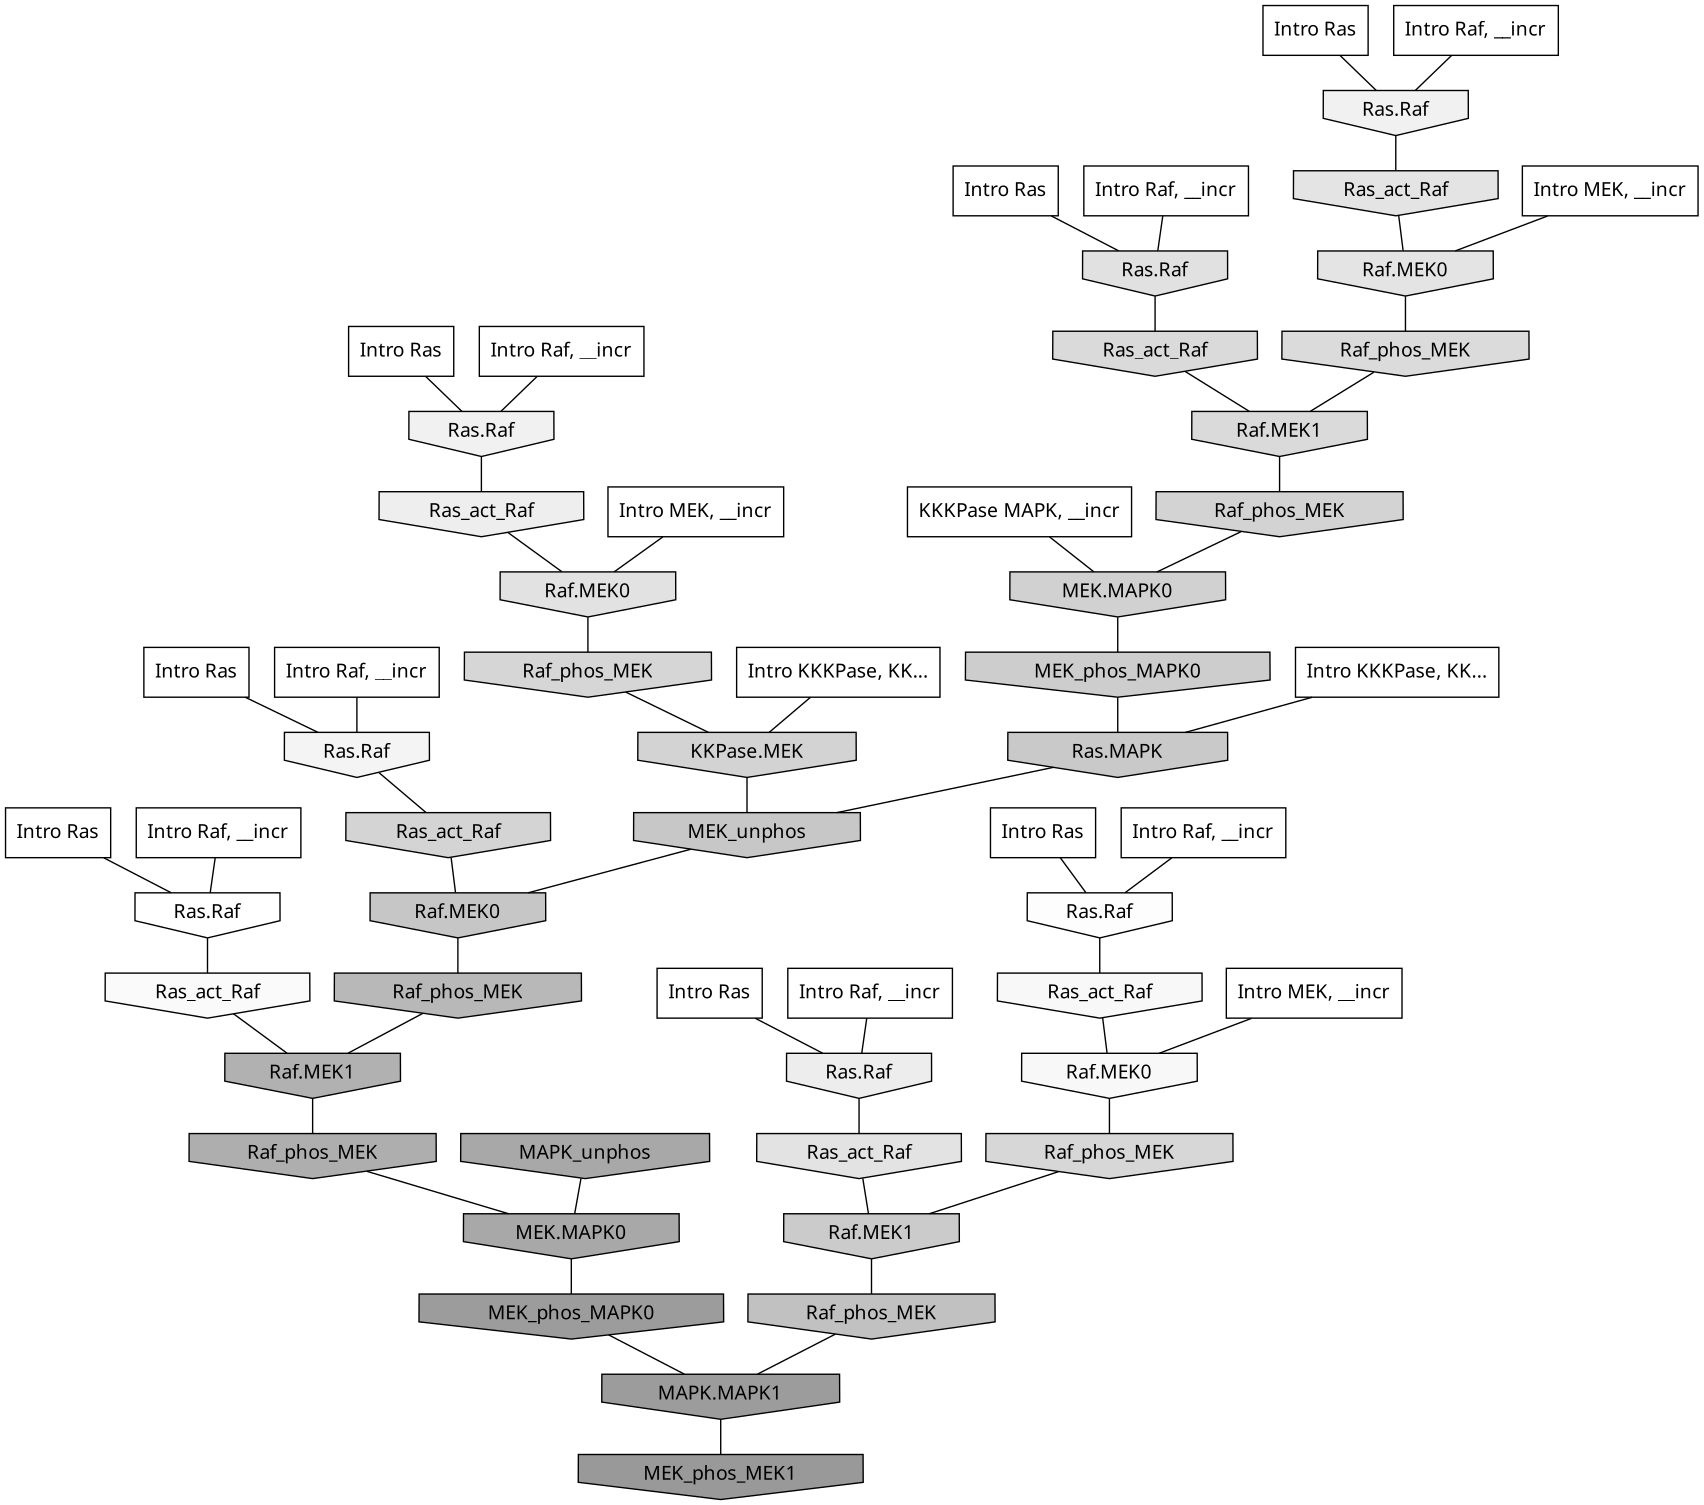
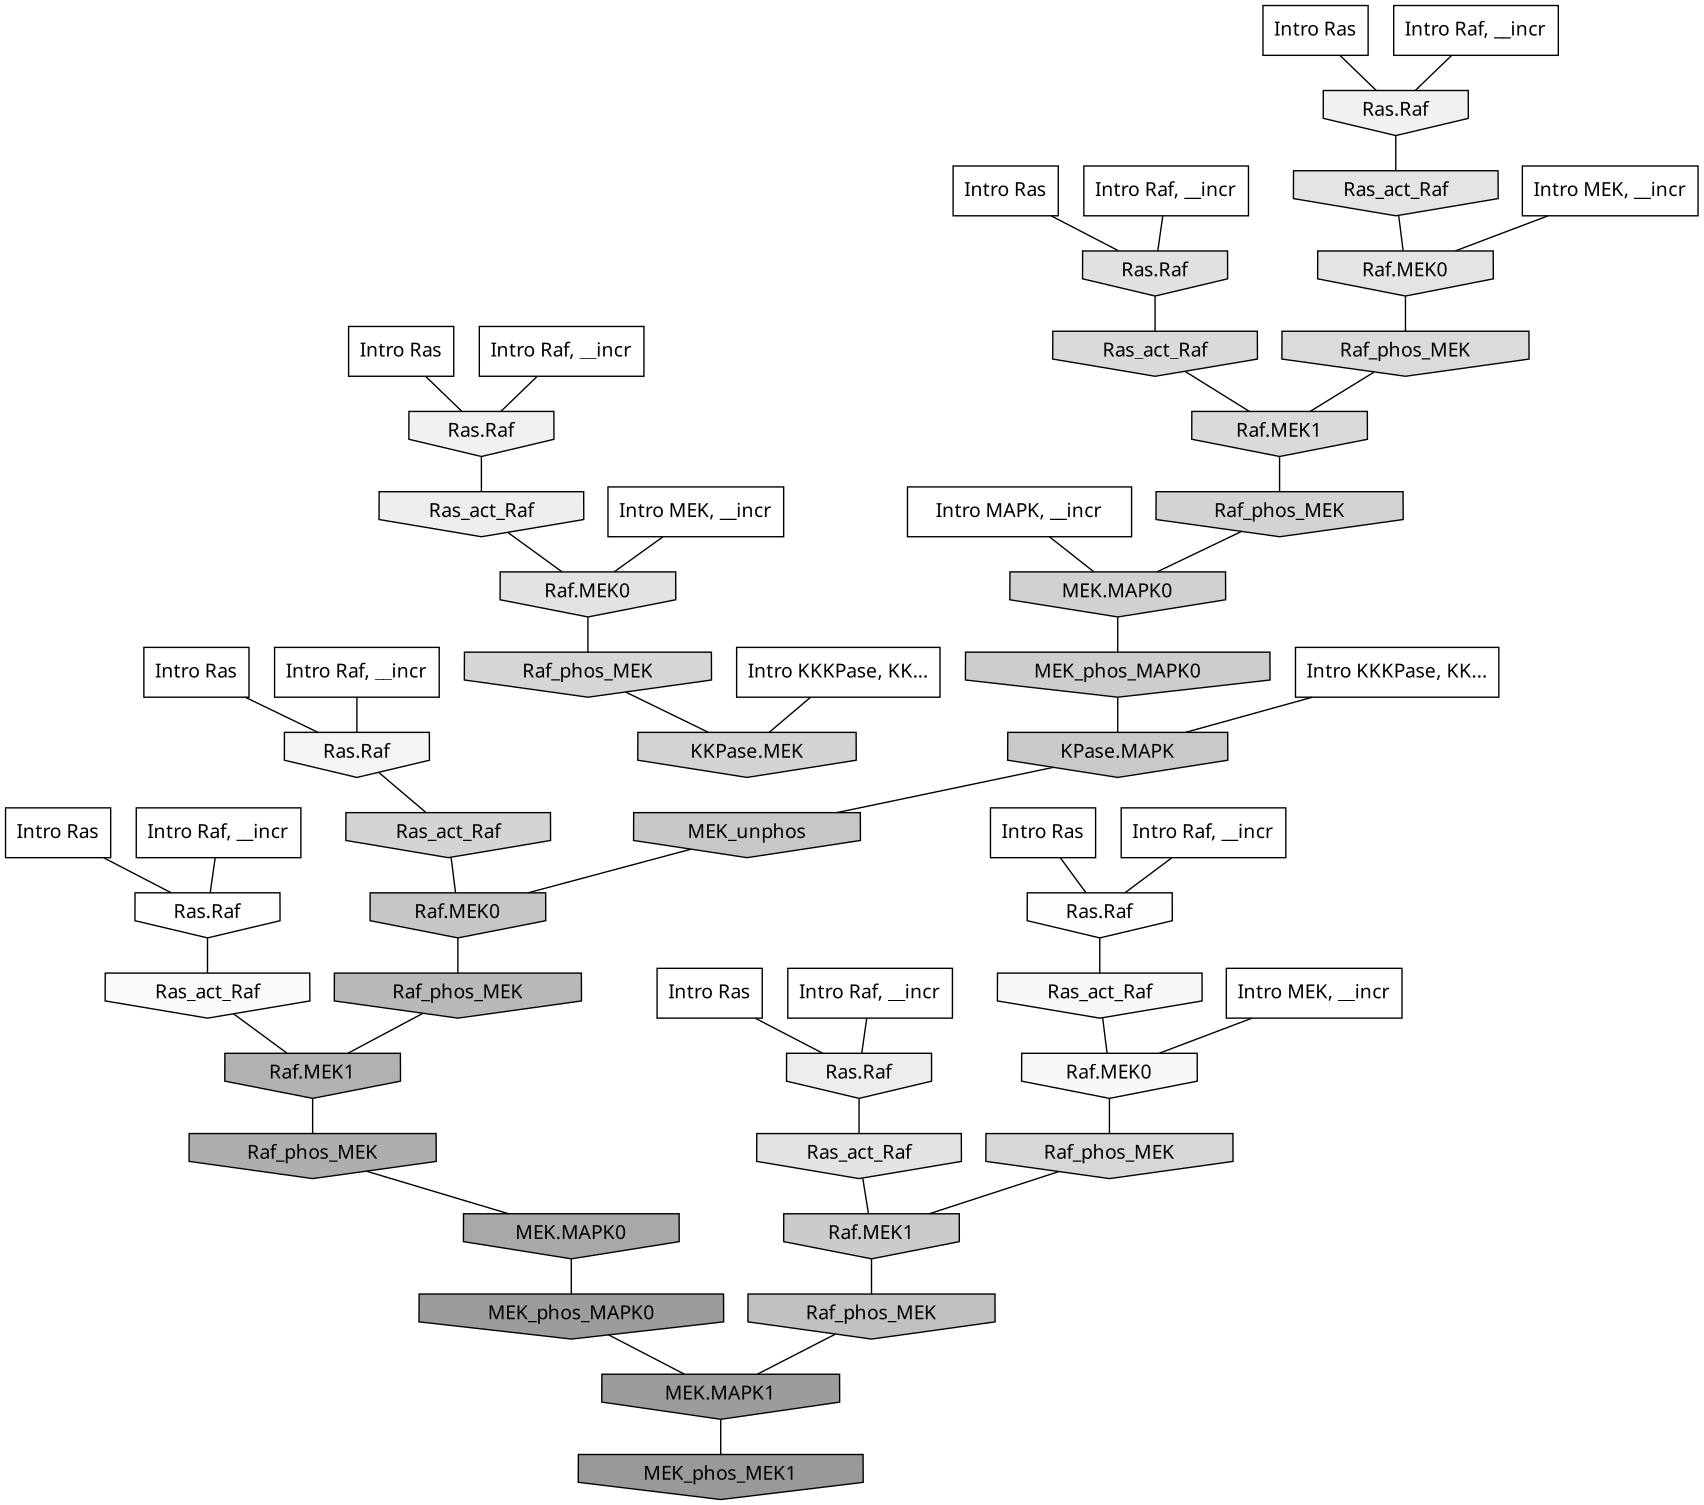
node "KKKPase MAPK, __incr": label "KKKPase MAPK, __incr" -> "Intro MAPK, __incr"
node "Ras.MAPK": label "Ras.MAPK" -> "KPase.MAPK"
edge "KKPase.MEK" -- "MEK_unphos": removed
node "MAPK_unphos": removed
node "MAPK.MAPK1": label "MAPK.MAPK1" -> "MEK.MAPK1"
